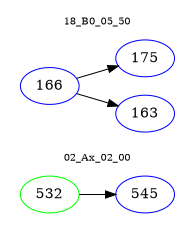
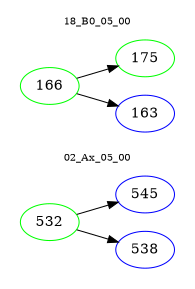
cluster "18_B0_05_50": label "18_B0_05_50" -> "18_B0_05_00"
node "175": color blue -> green
node "166": color blue -> green
cluster "02_Ax_02_00": label "02_Ax_02_00" -> "02_Ax_05_00"
node "538": added
